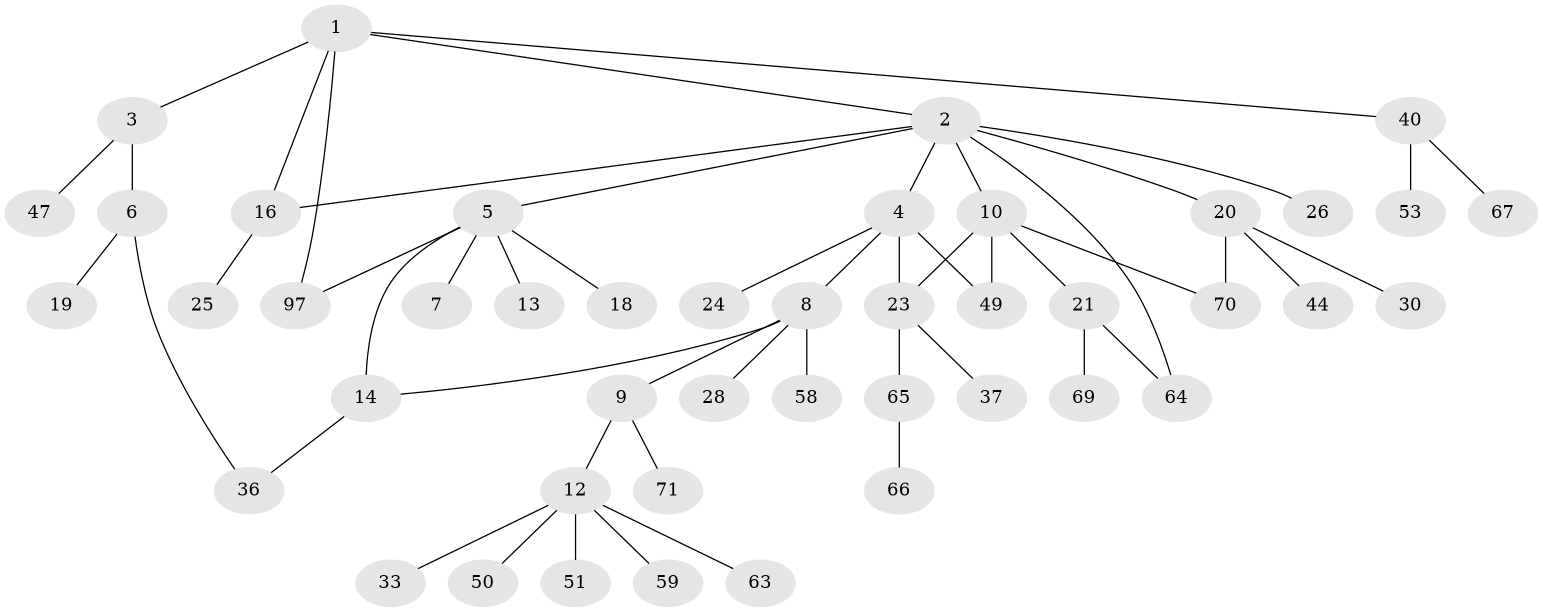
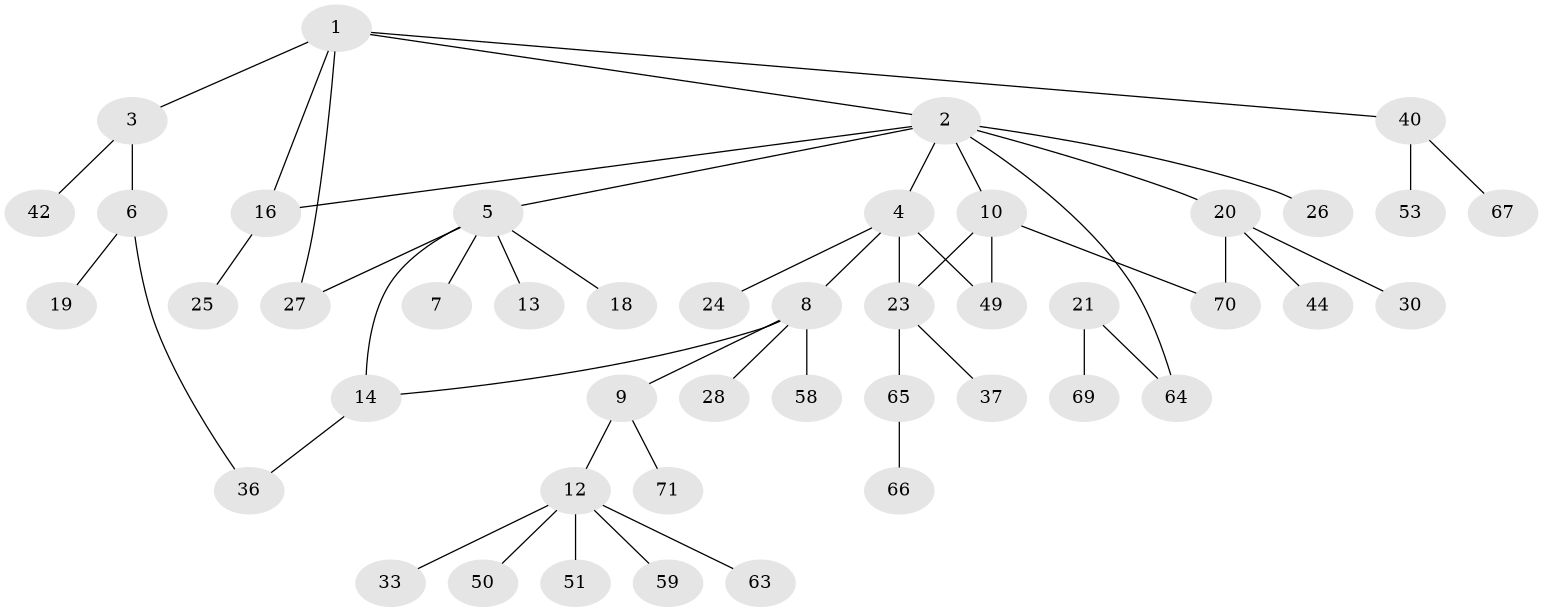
node "47": label "47" -> "42"
edge "10" -- "21": removed
node "97": label "97" -> "27"
